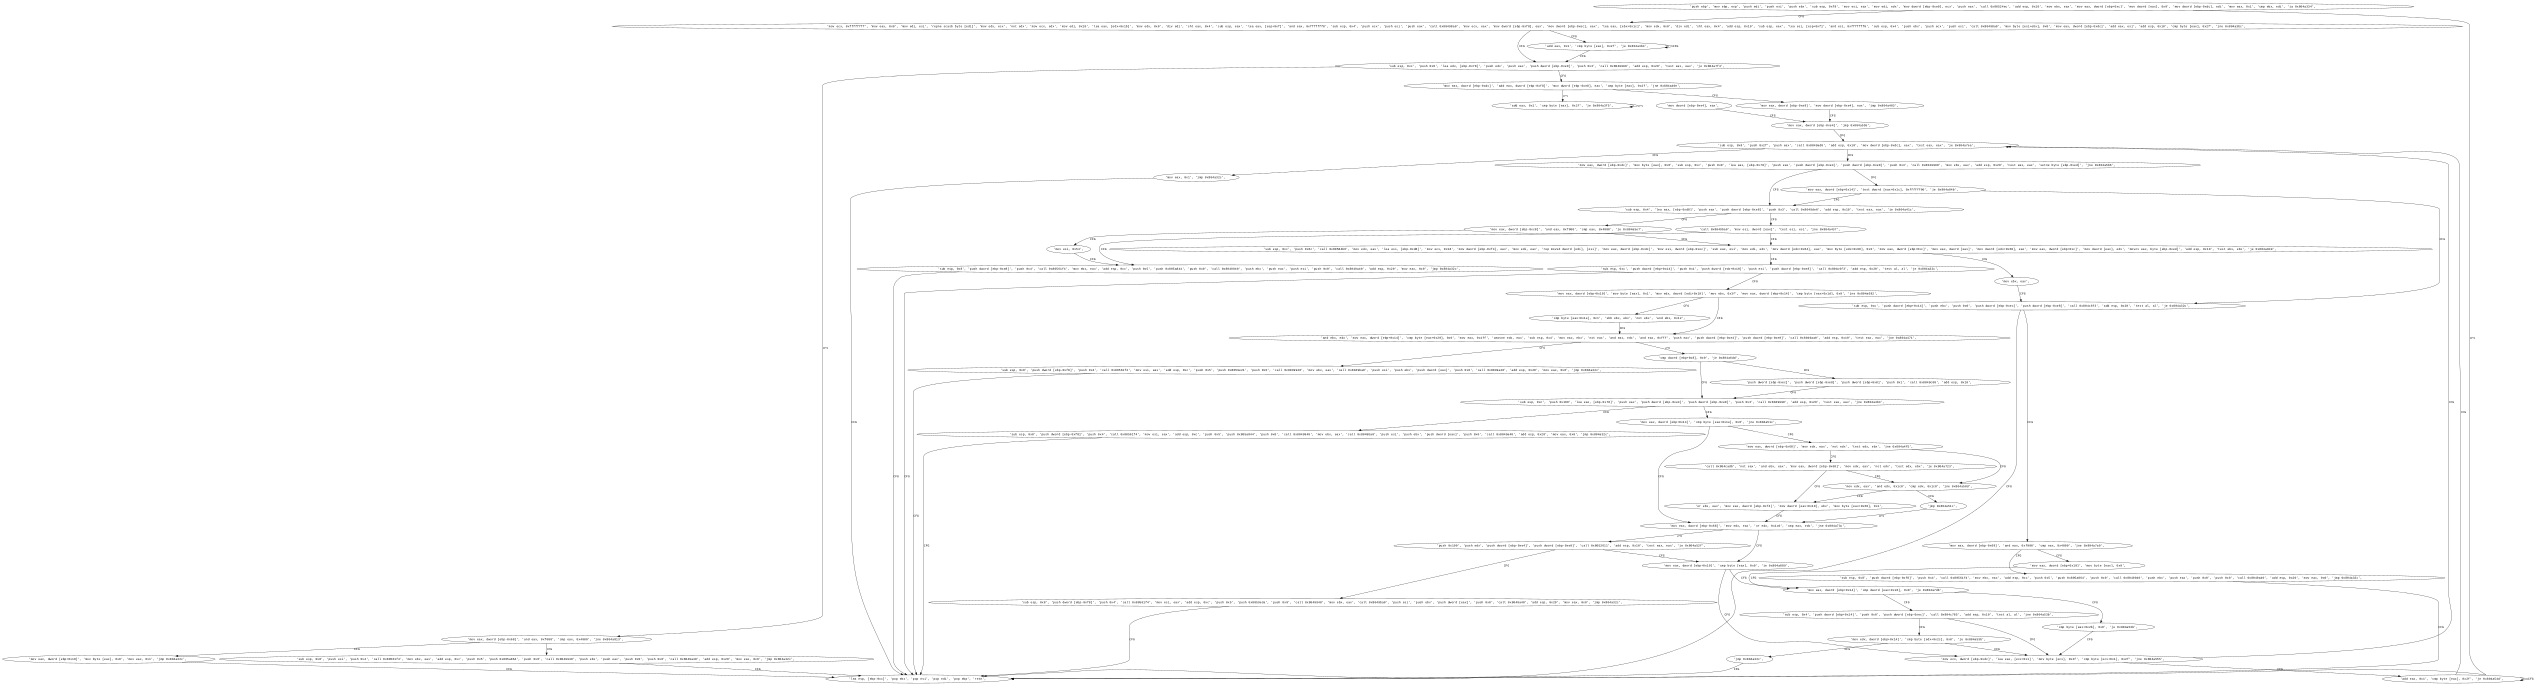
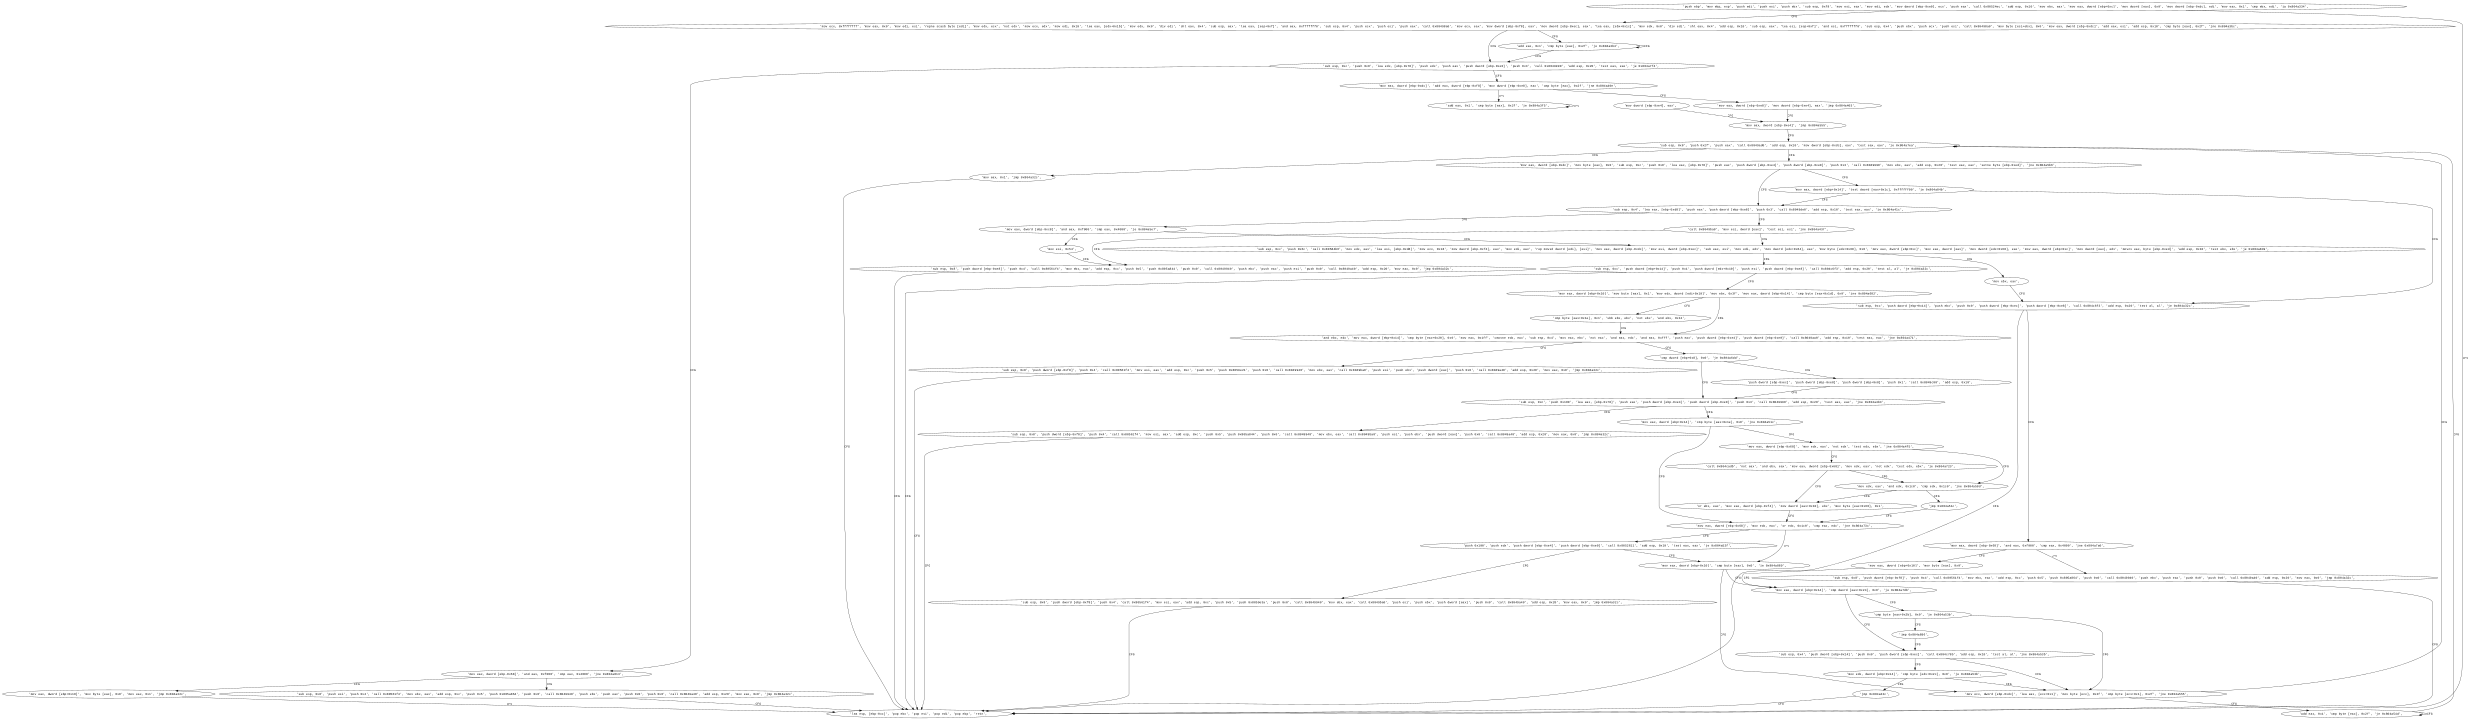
node "'jmp 0x804a896',": added
